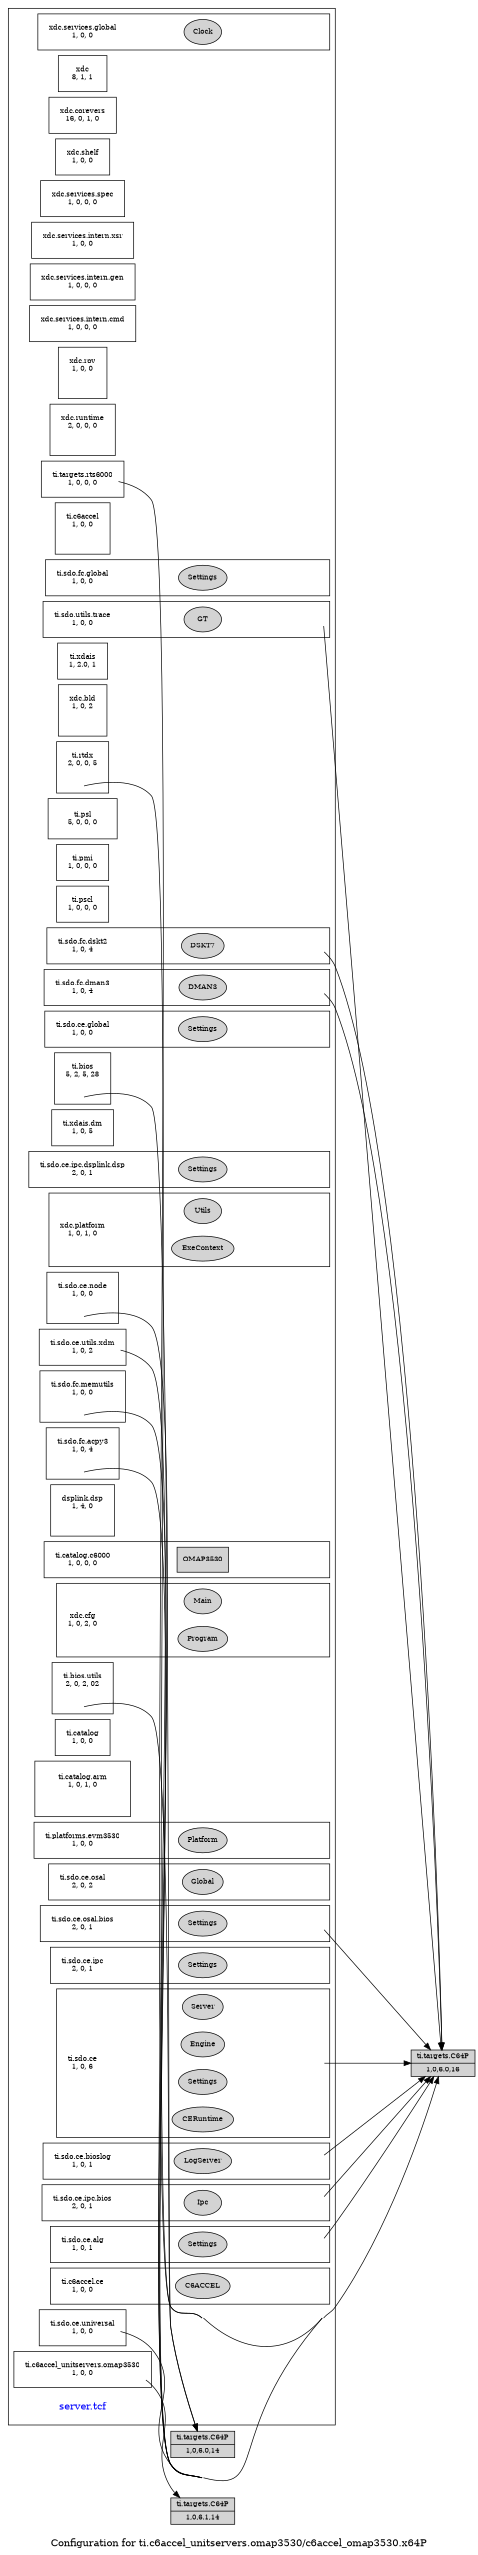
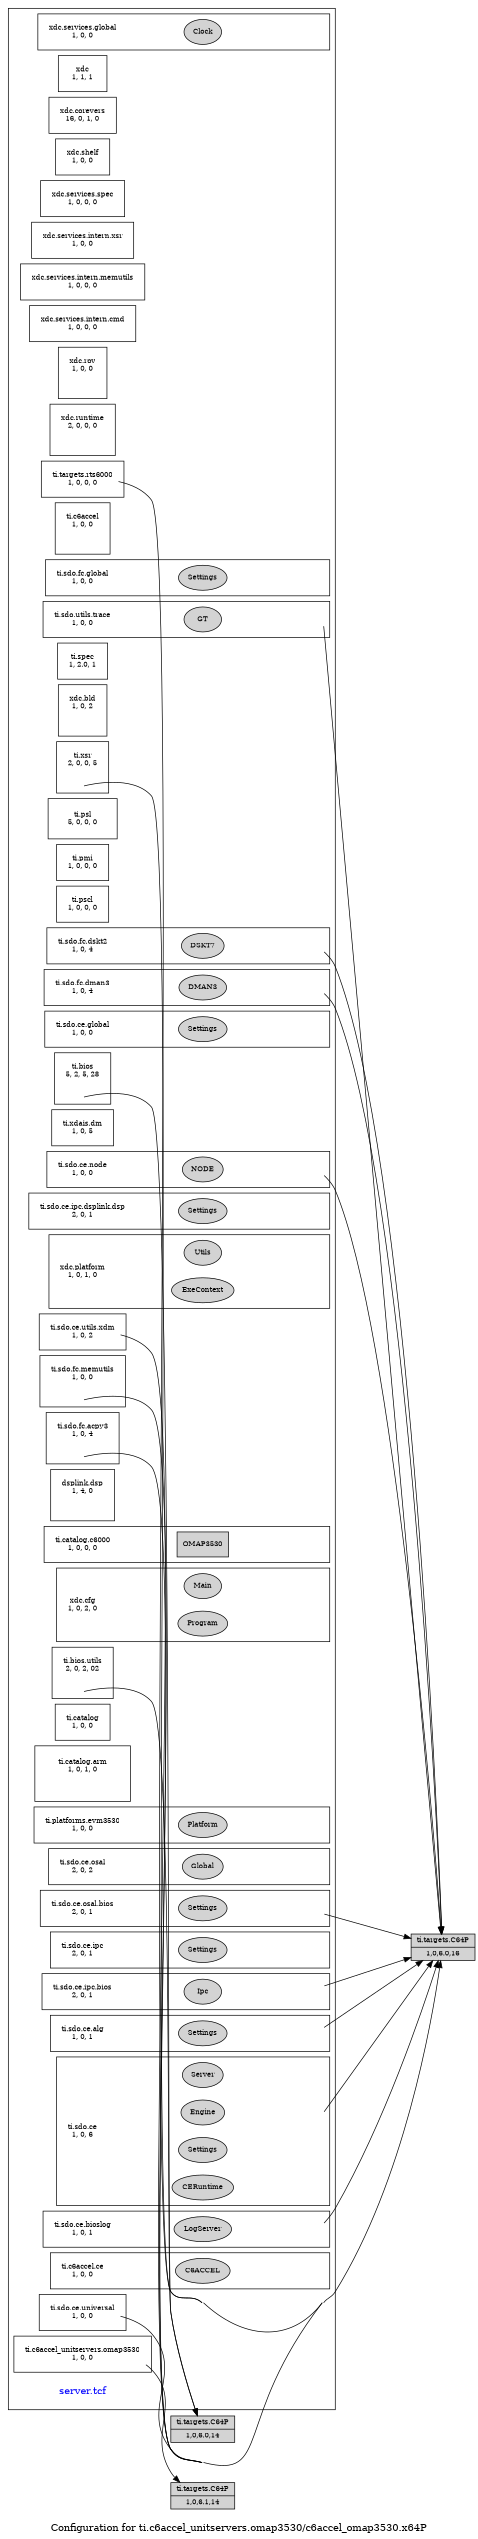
node "xdc 8, 1, 1": label "xdc 8, 1, 1" -> "xdc 1, 1, 1"
node "xdc.services.intern.gen 1, 0, 0, 0": label "xdc.services.intern.gen 1, 0, 0, 0" -> "xdc.services.intern.memutils 1, 0, 0, 0"
node "ti.xdais 1, 2.0, 1": label "ti.xdais 1, 2.0, 1" -> "ti.spec 1, 2.0, 1"
node "ti.rtdx 2, 0, 0, 5": label "ti.rtdx 2, 0, 0, 5" -> "ti.xsr 2, 0, 0, 5"
node "NODE": added
